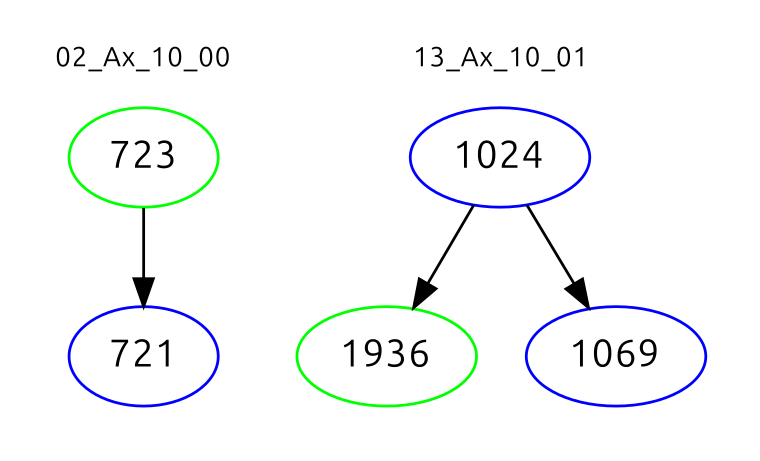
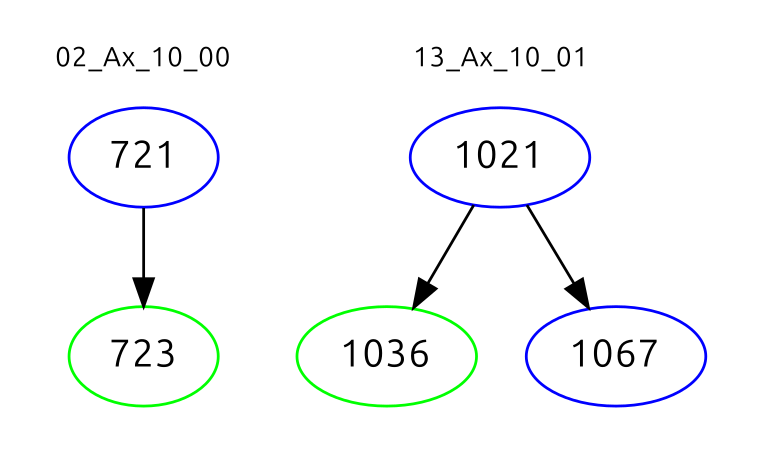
node "1024": label "1024" -> "1021"
edge "723" -> "721": reversed
node "1936": label "1936" -> "1036"
node "1069": label "1069" -> "1067"
